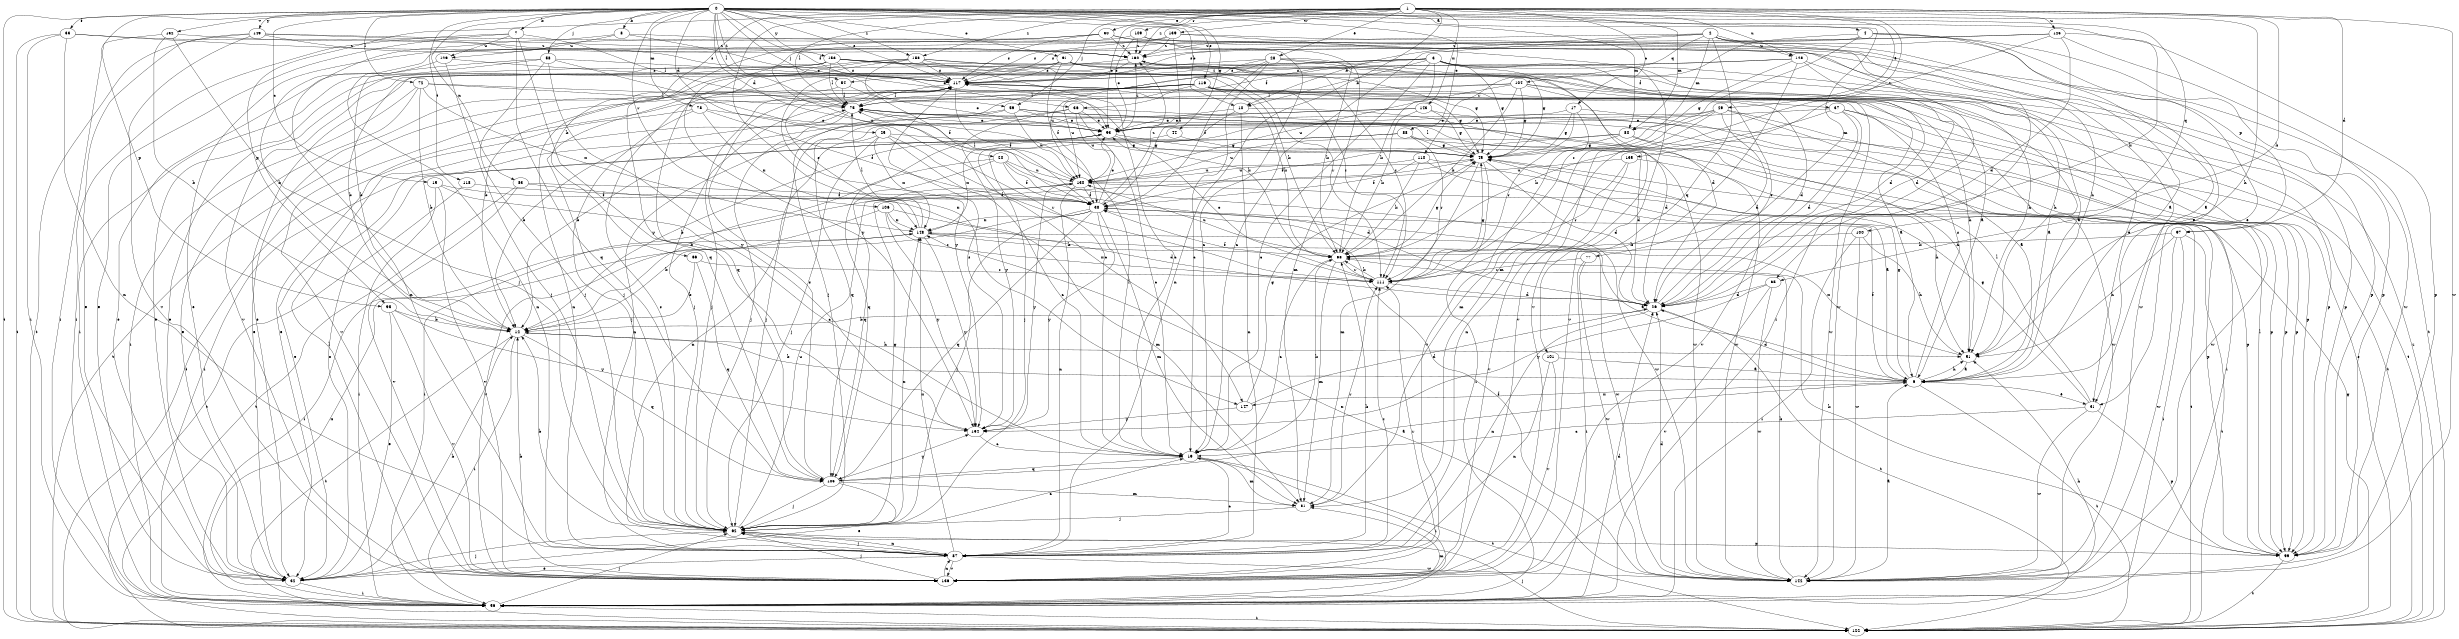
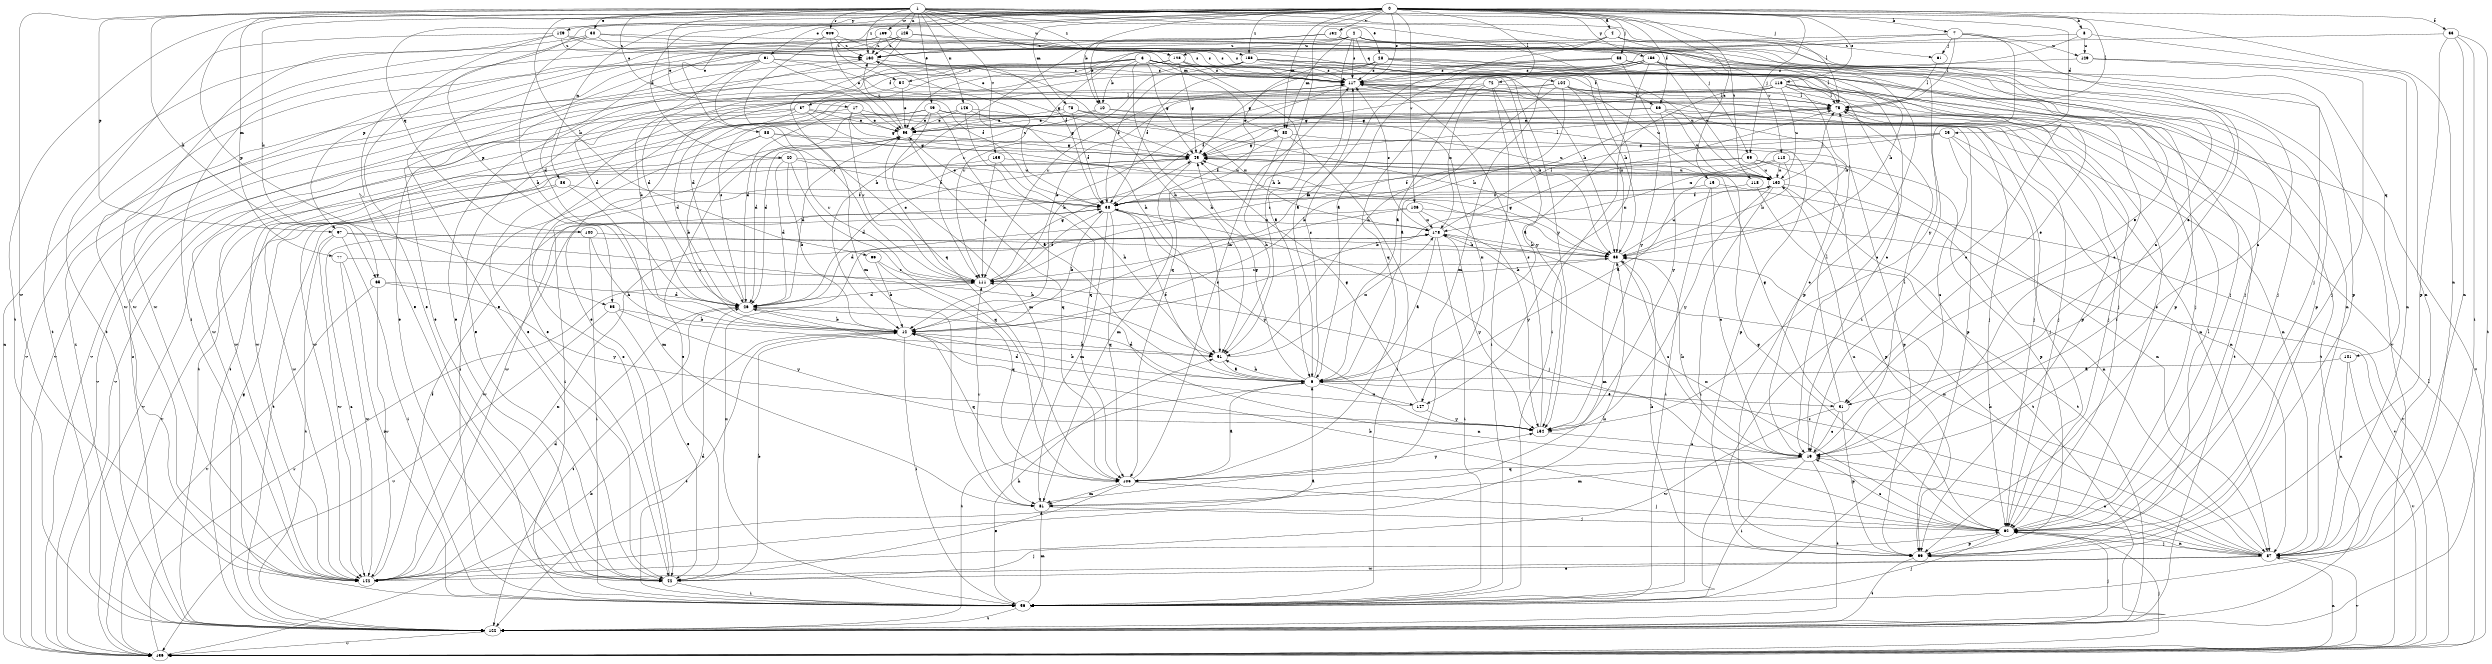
node "109": label "109" -> "909"
node "61": added
edge "59" -> "93": removed, label "o"
edge "1" -> "97": label "d" -> "p"
node "44": removed
node "148": label "148" -> "178"
edge "139" -> "136": label "v" -> "n"
edge "100" -> "142": label "w" -> "c"
edge "56" -> "62": reversed
node "32": label "32" -> "42"
edge "122" -> "136": added, label "v"
